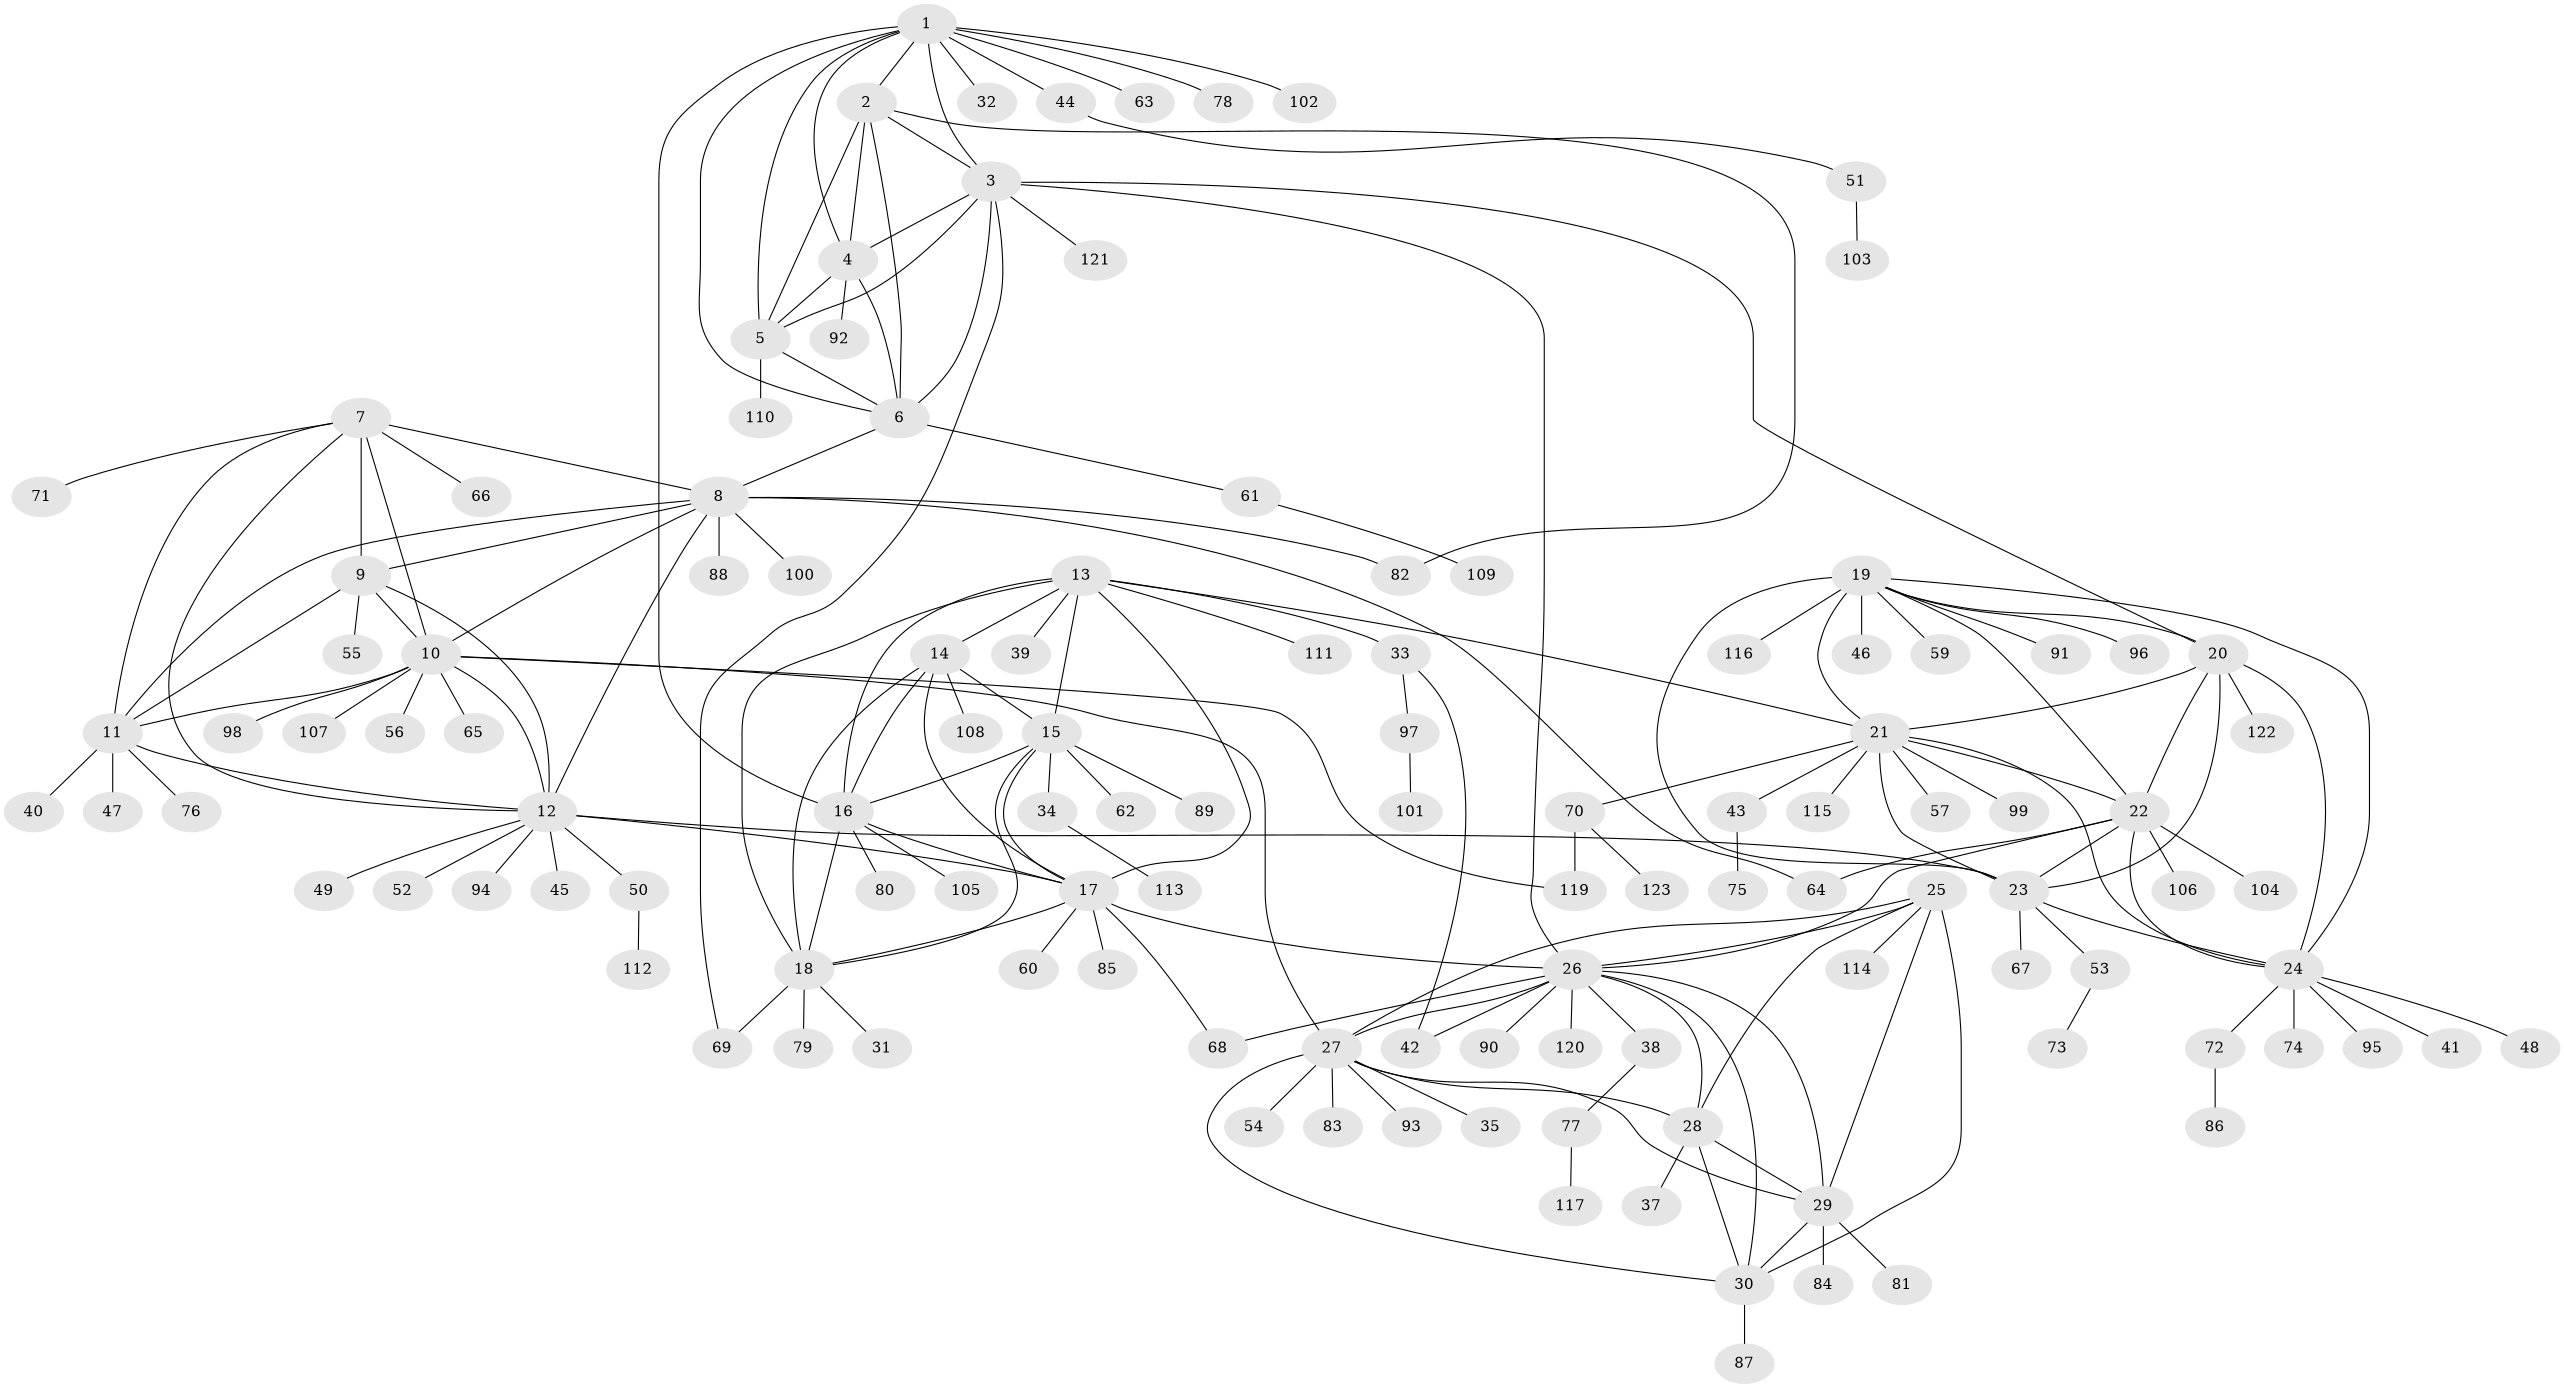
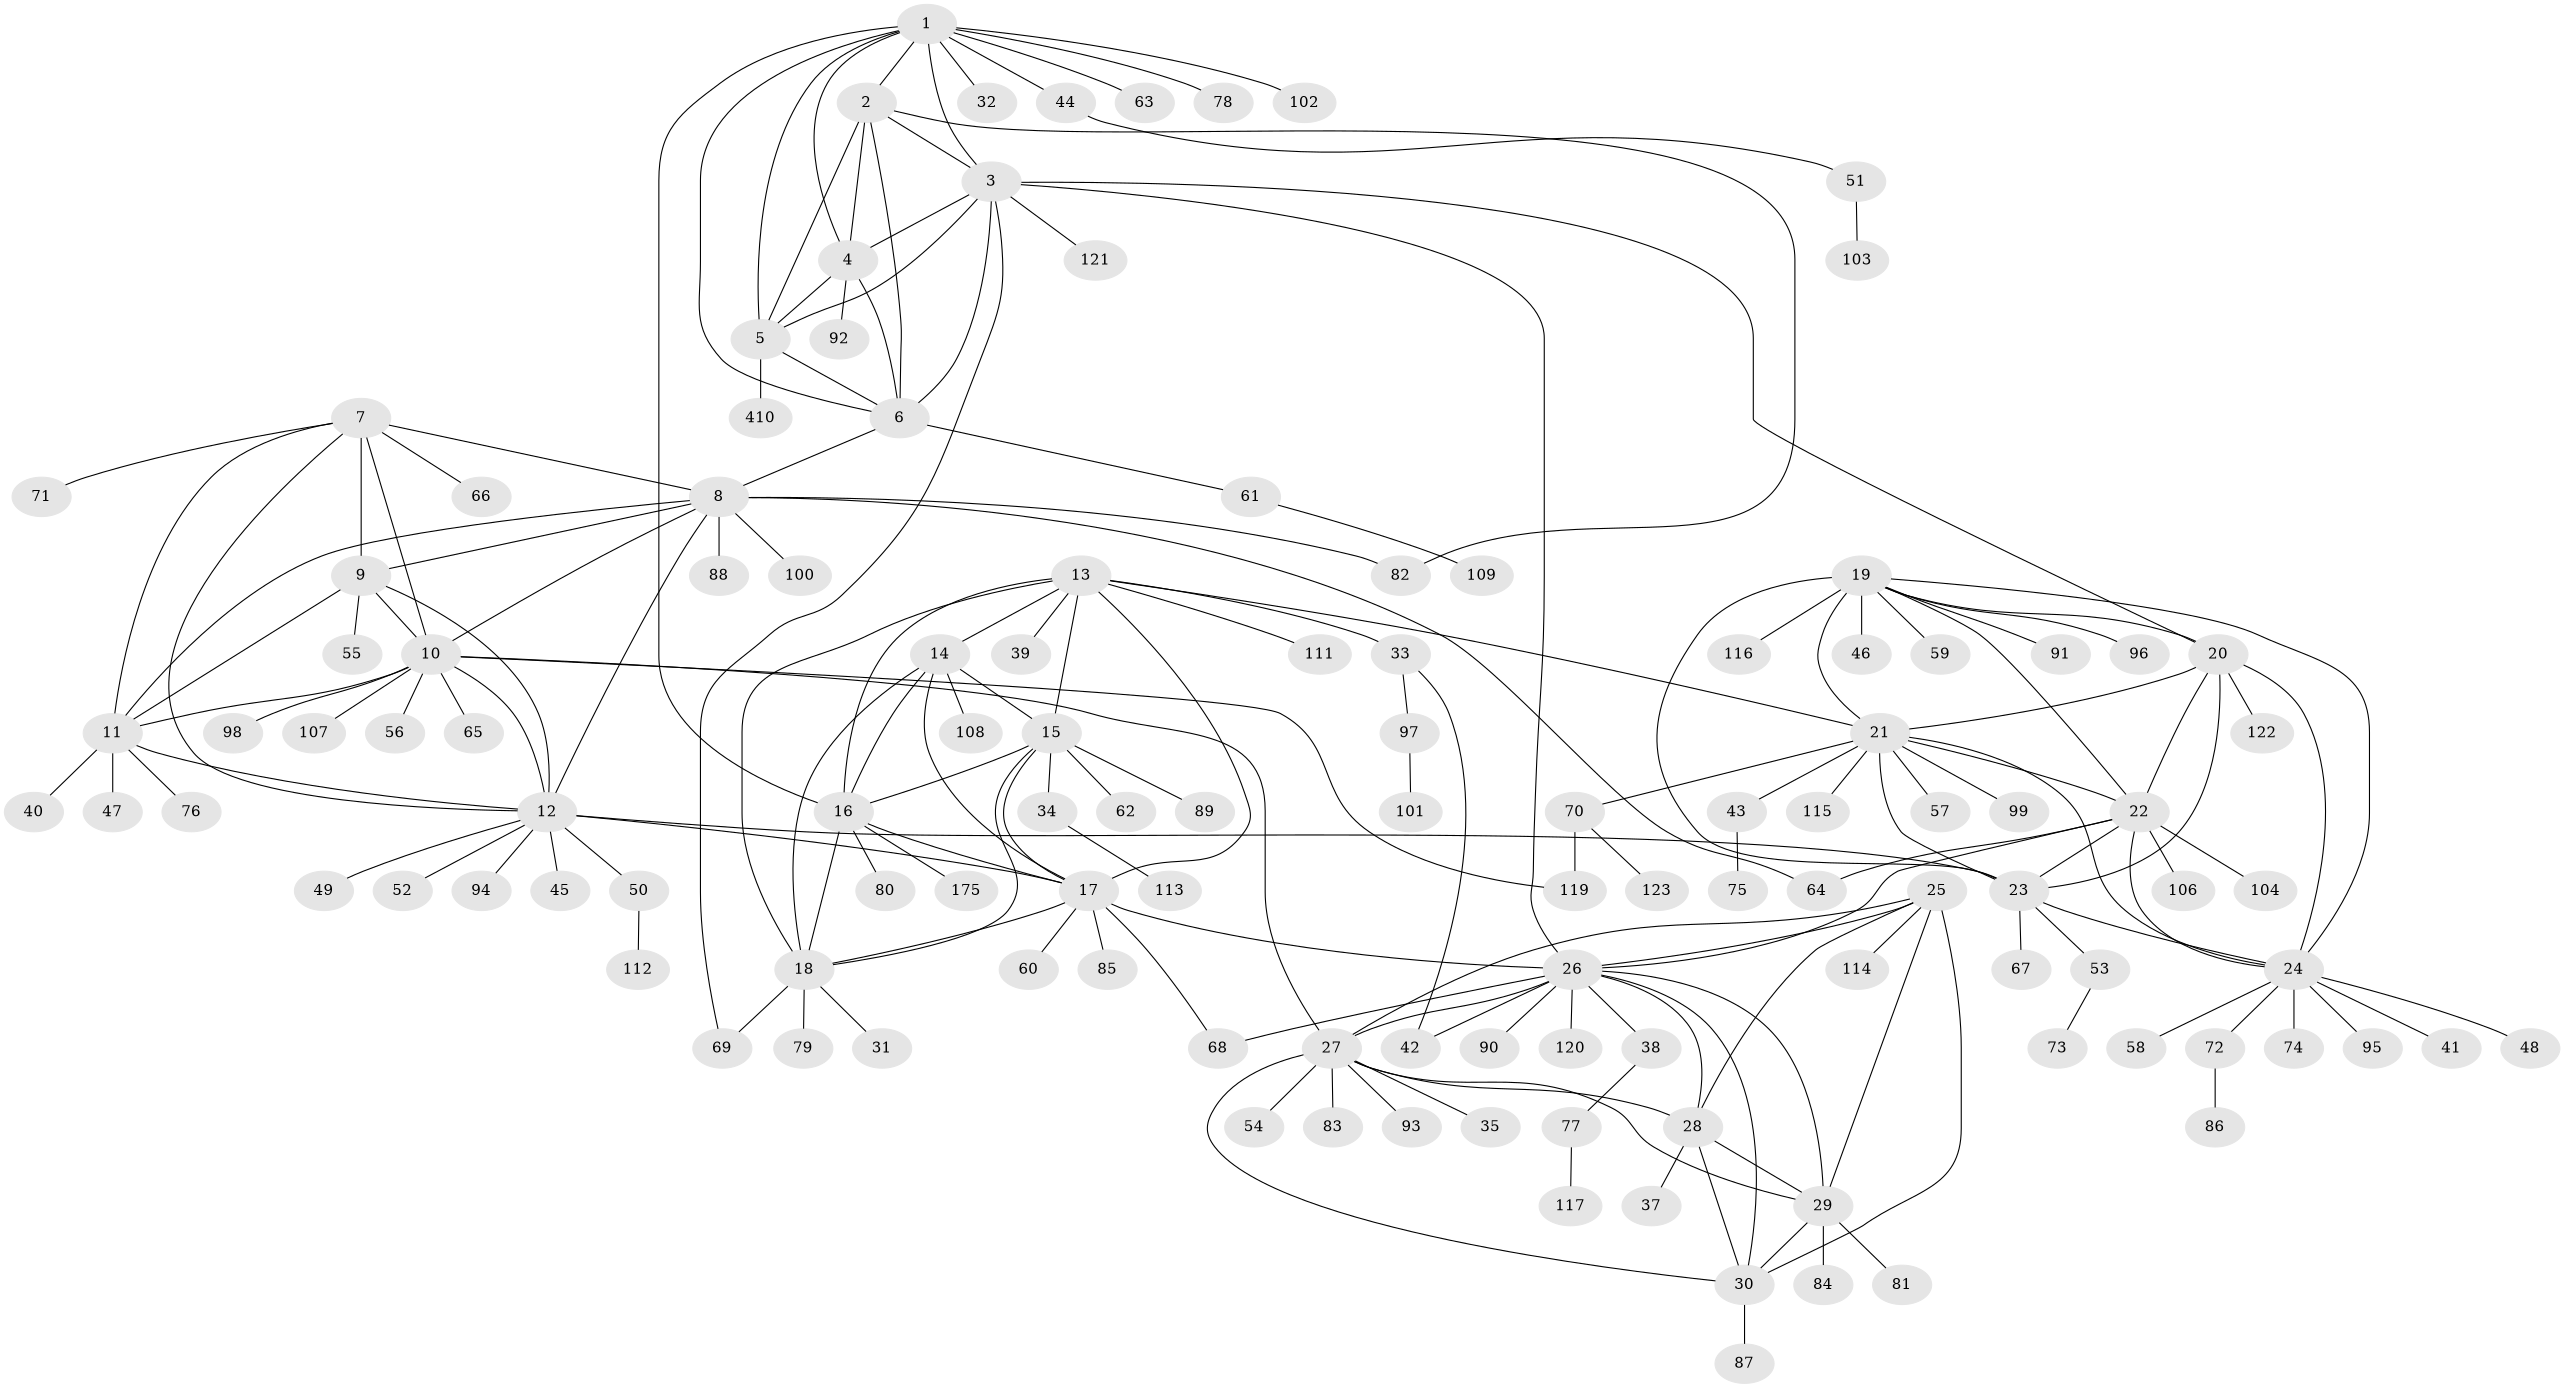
node "110": label "110" -> "410"
node "105": label "105" -> "175"
node "58": added
